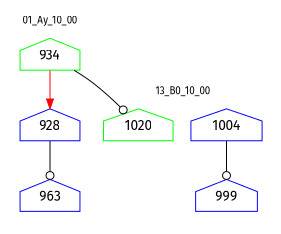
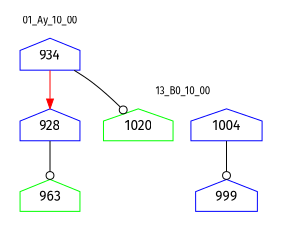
node "934": color green -> blue
node "963": color blue -> green
